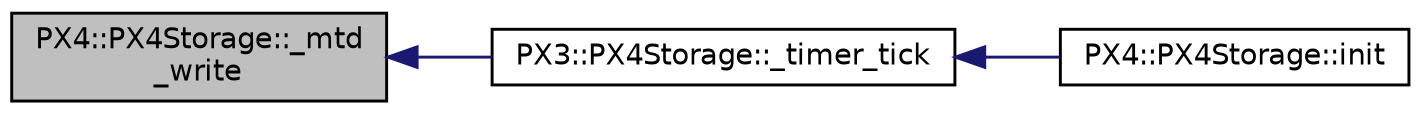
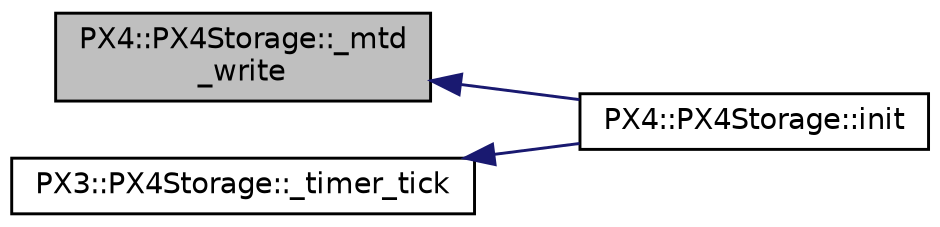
edge "PX3::PX4Storage::_timer_tick" -> "PX4::PX4Storage::_mtd _write": now "PX4::PX4Storage::init" -> "PX4::PX4Storage::_mtd _write"
